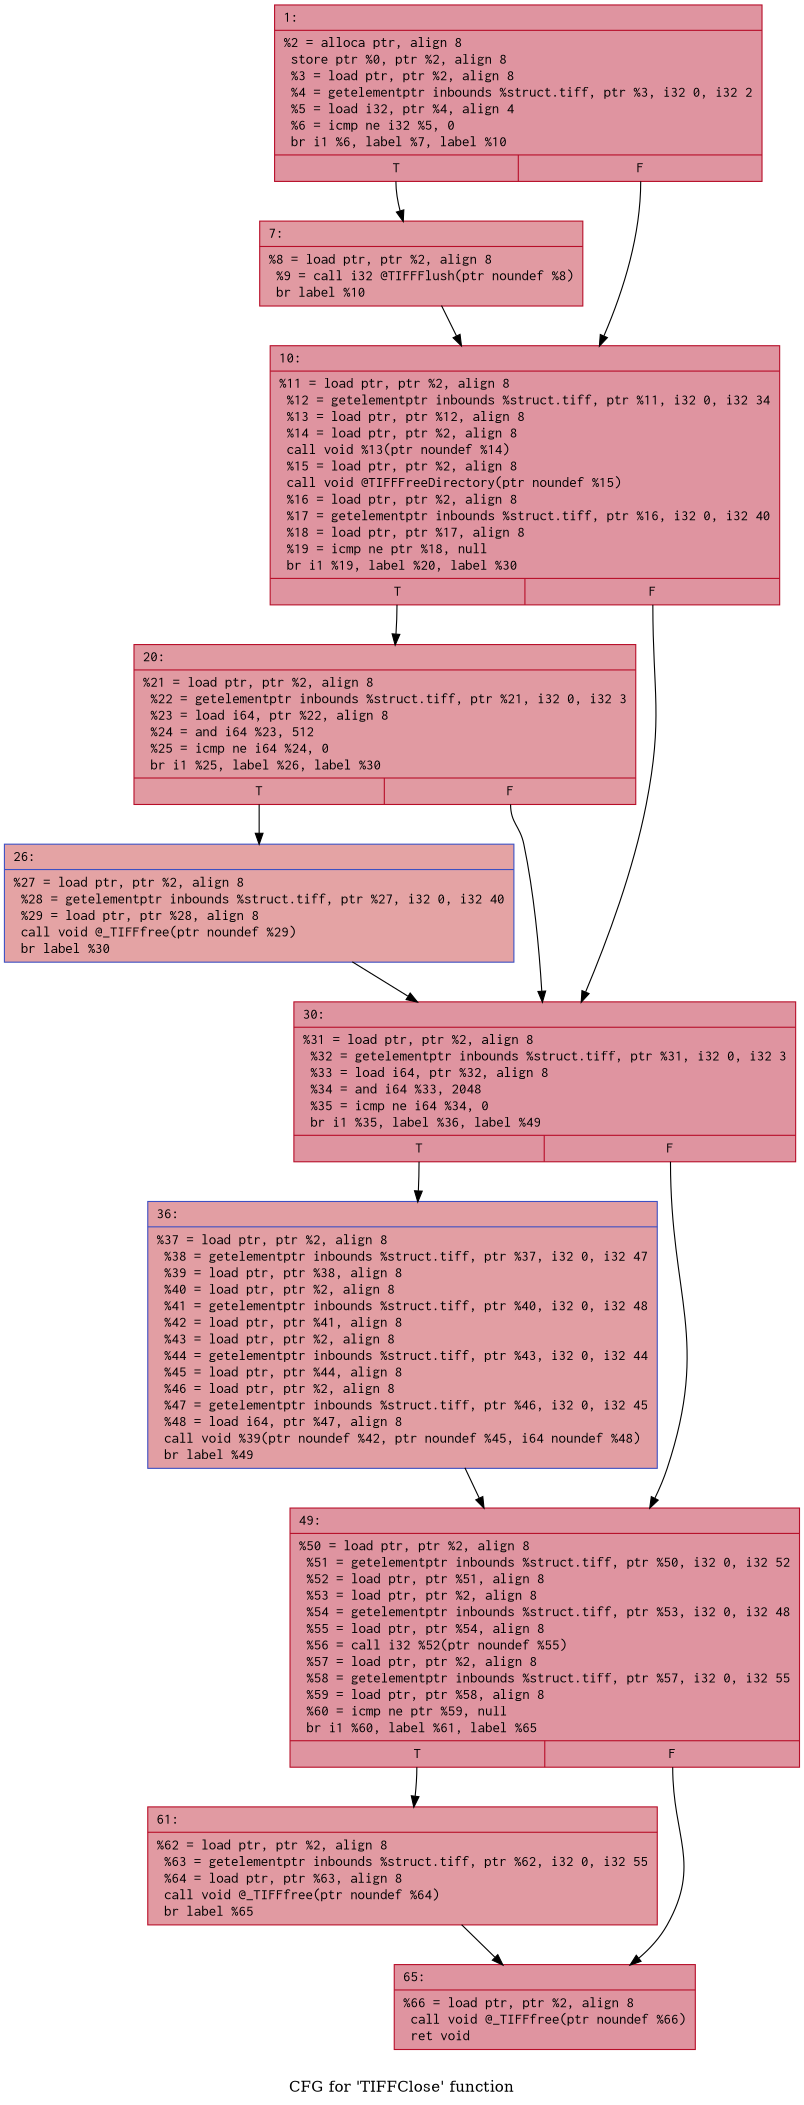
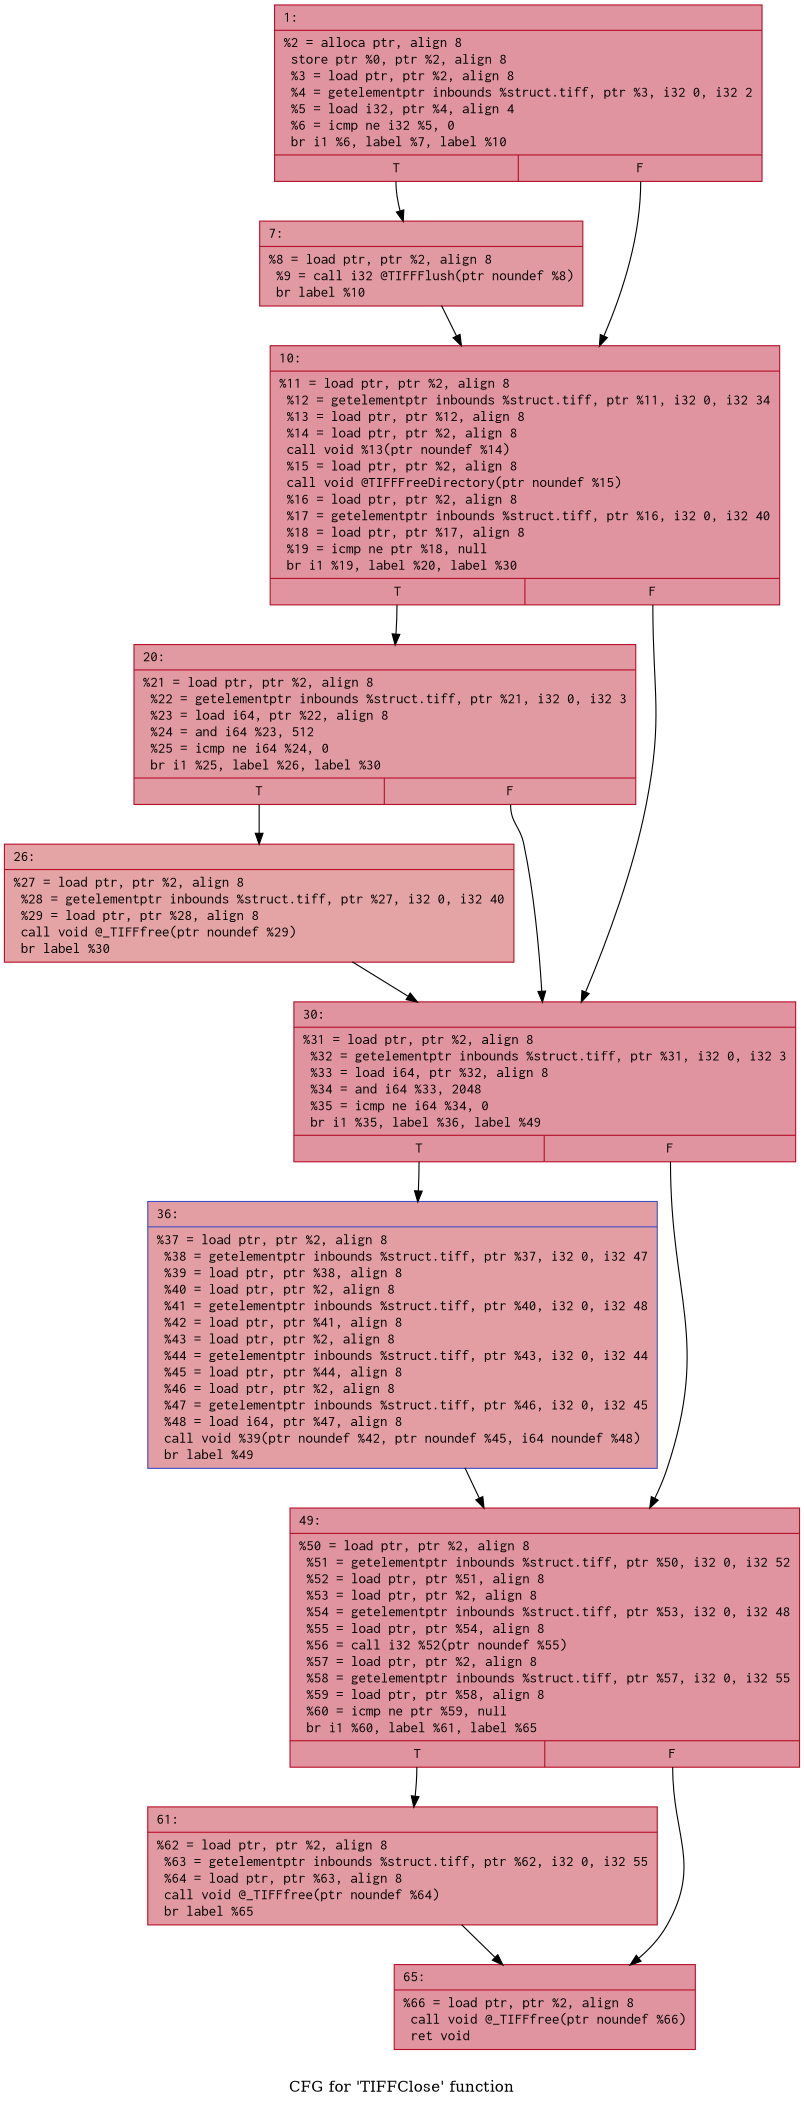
node "26:": color #3d50c3ff -> #b70d28ff
